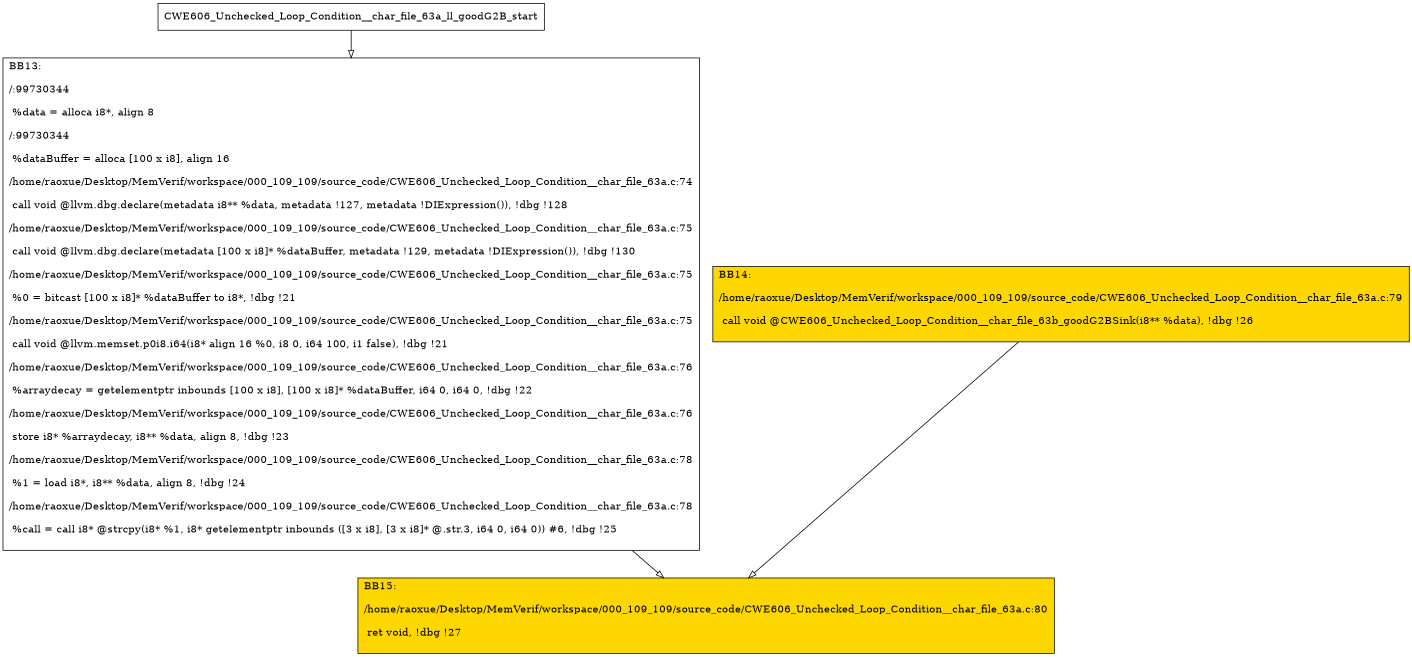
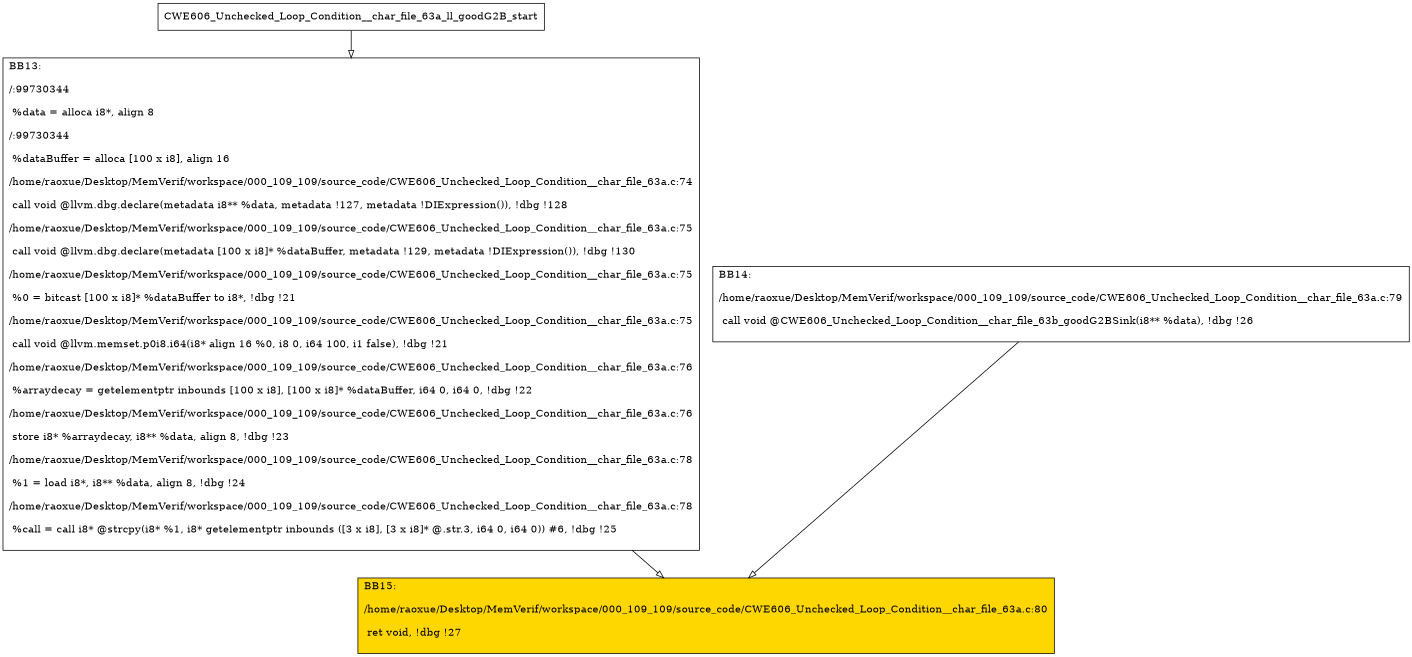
node "BB14:": fillcolor gold -> white
